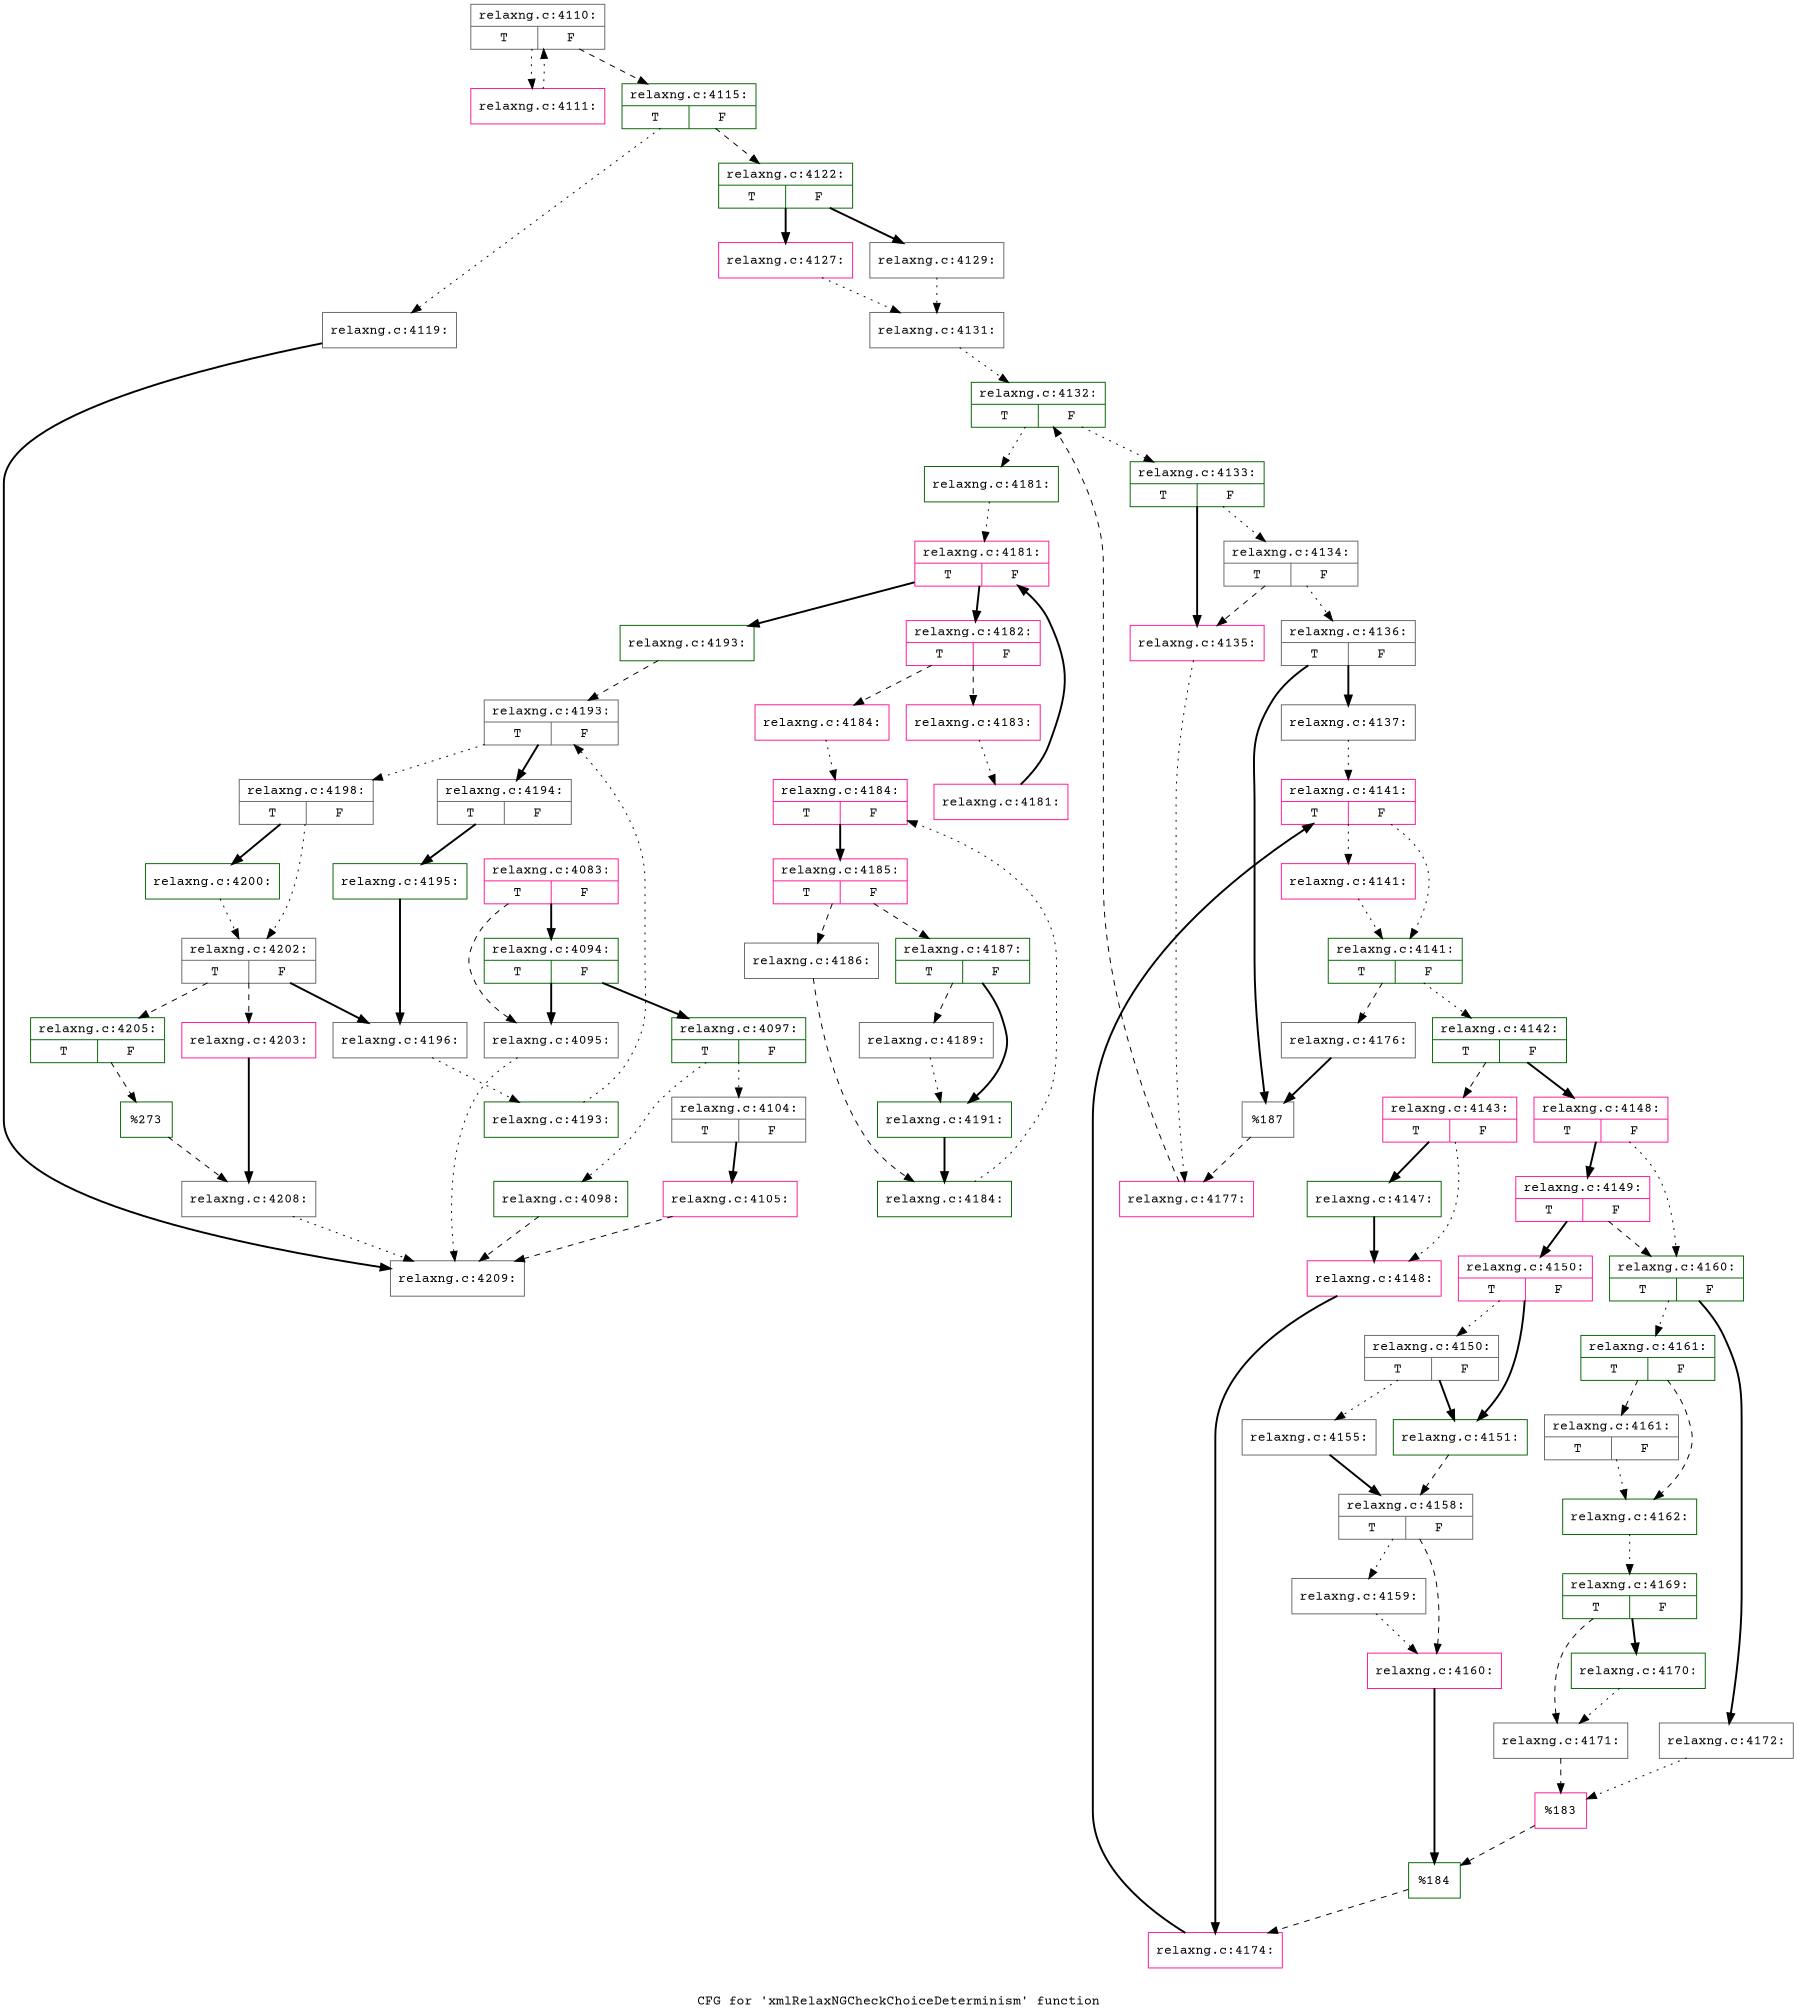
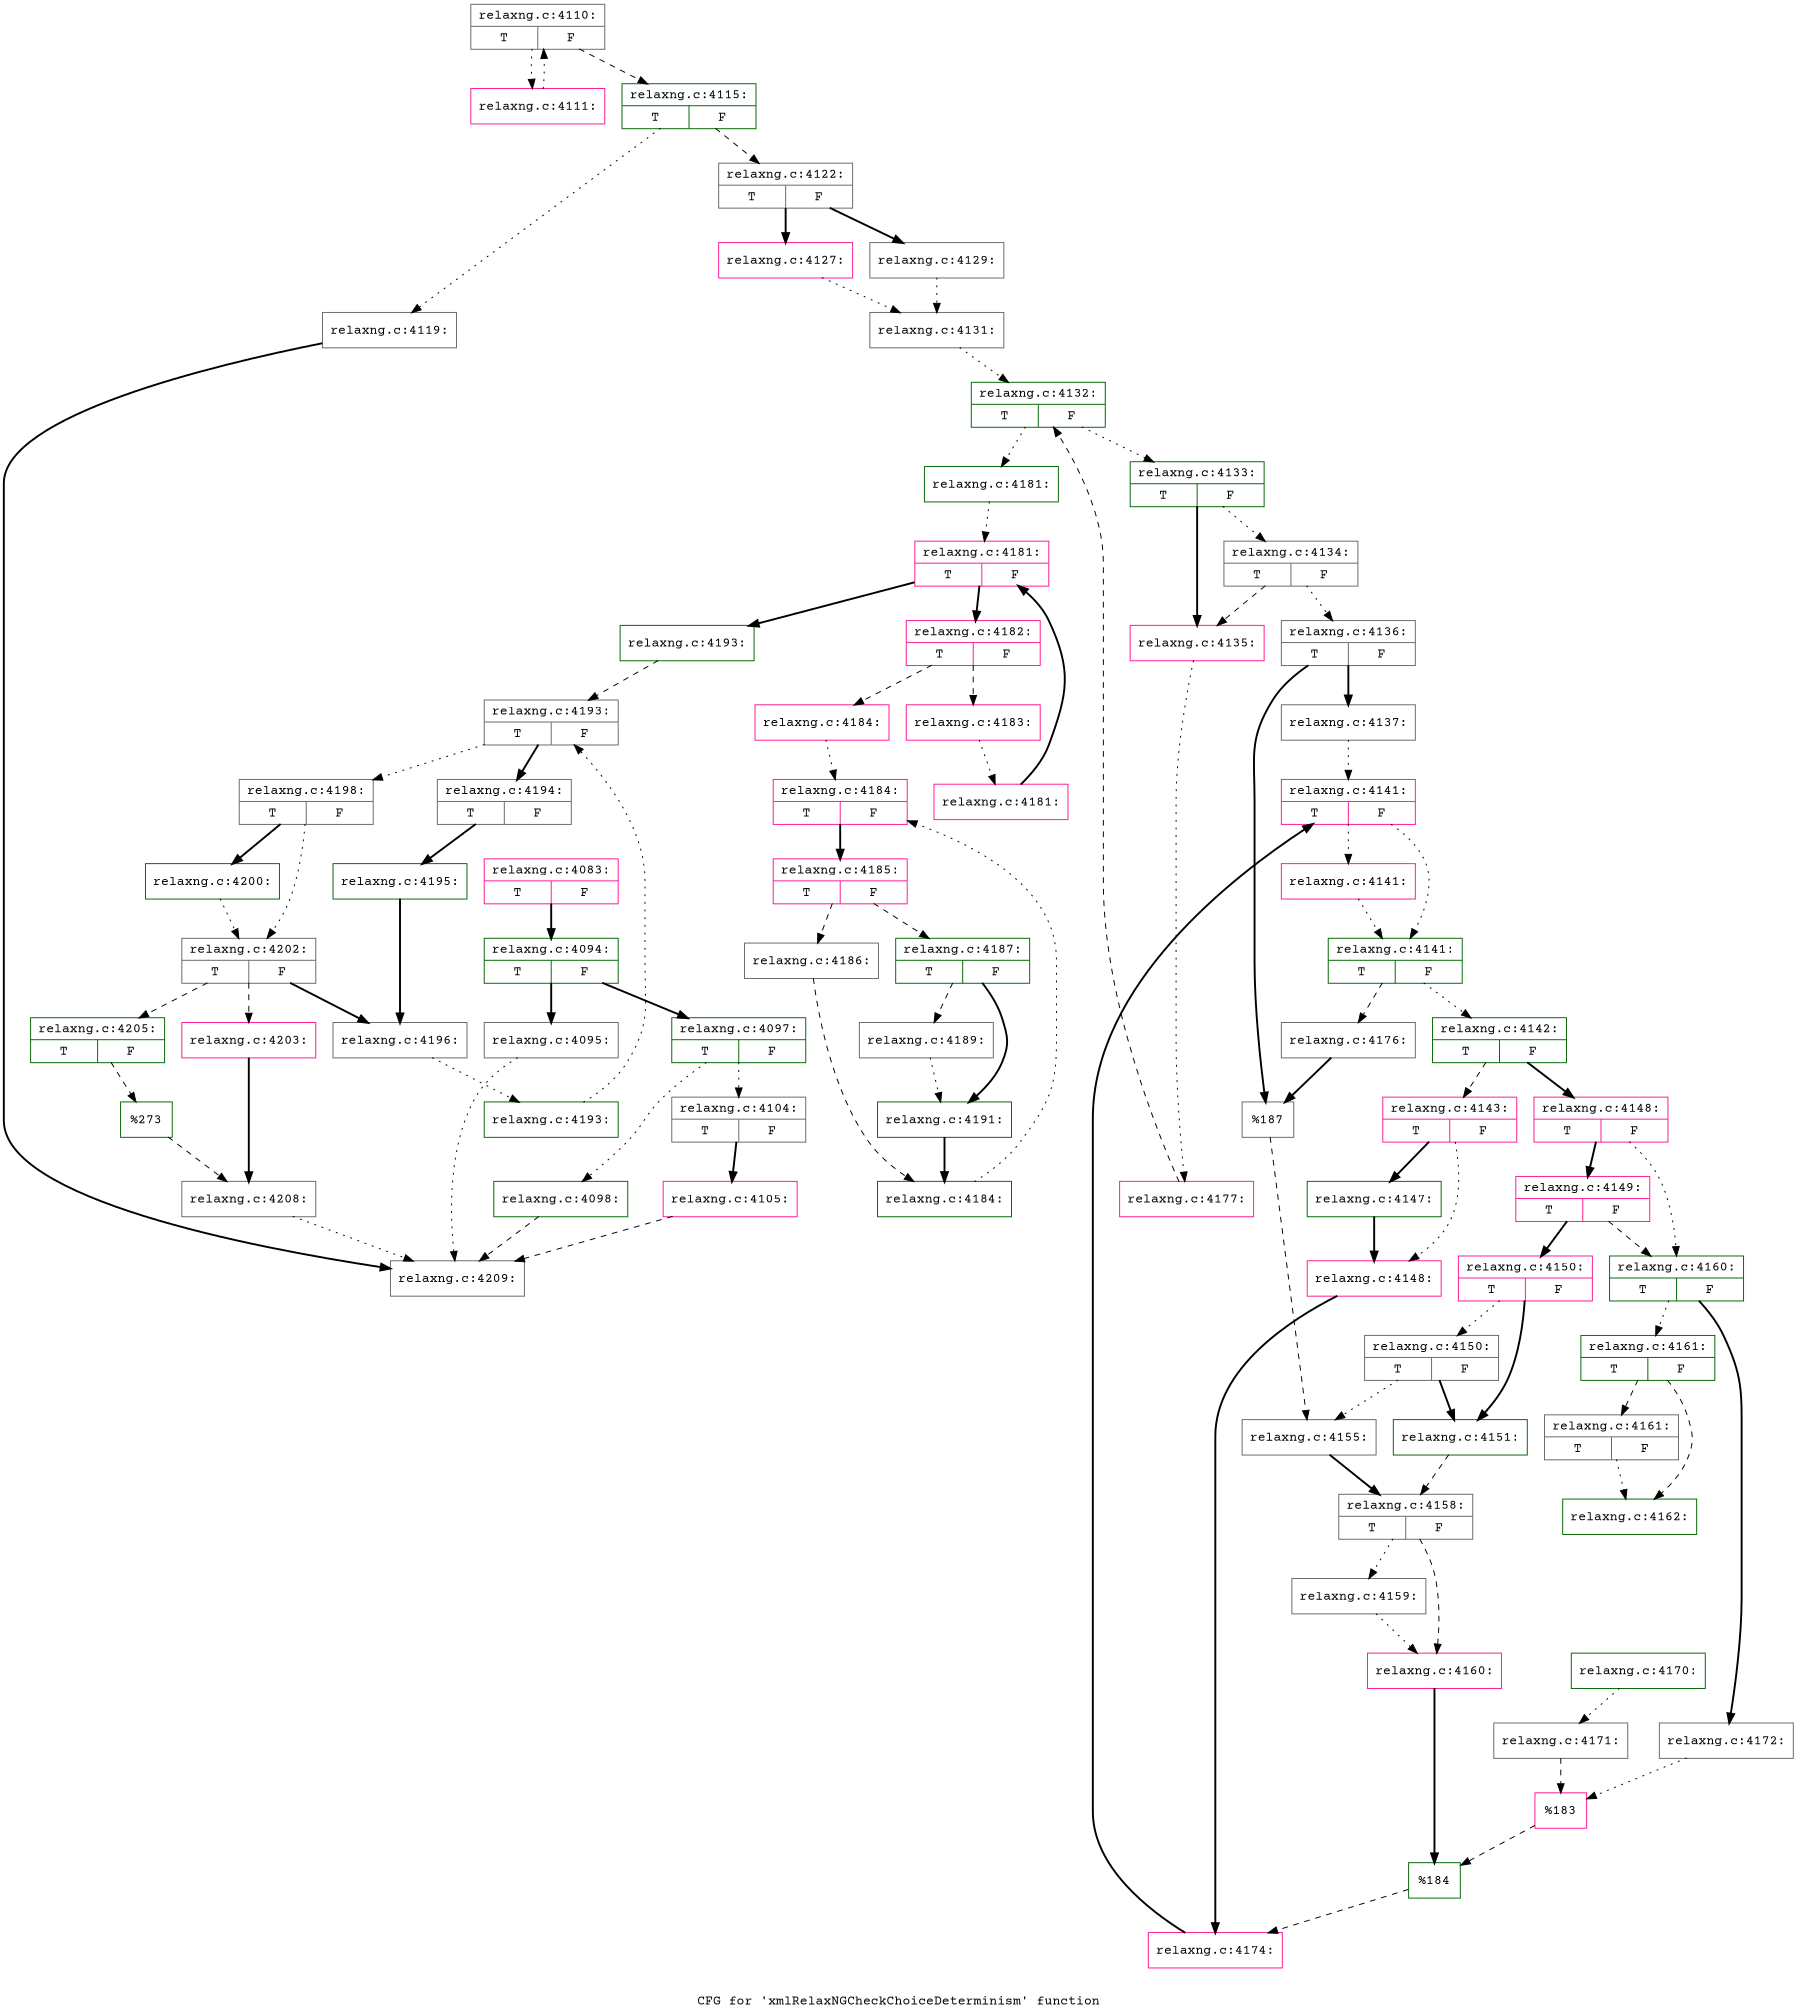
node "relaxng.c:4122:": color darkgreen -> gray40
edge "relaxng.c:4083:" -> "relaxng.c:4095:": removed
edge "%187" -> "relaxng.c:4177:": now "%187" -> "relaxng.c:4155:"
node "relaxng.c:4169:": removed
